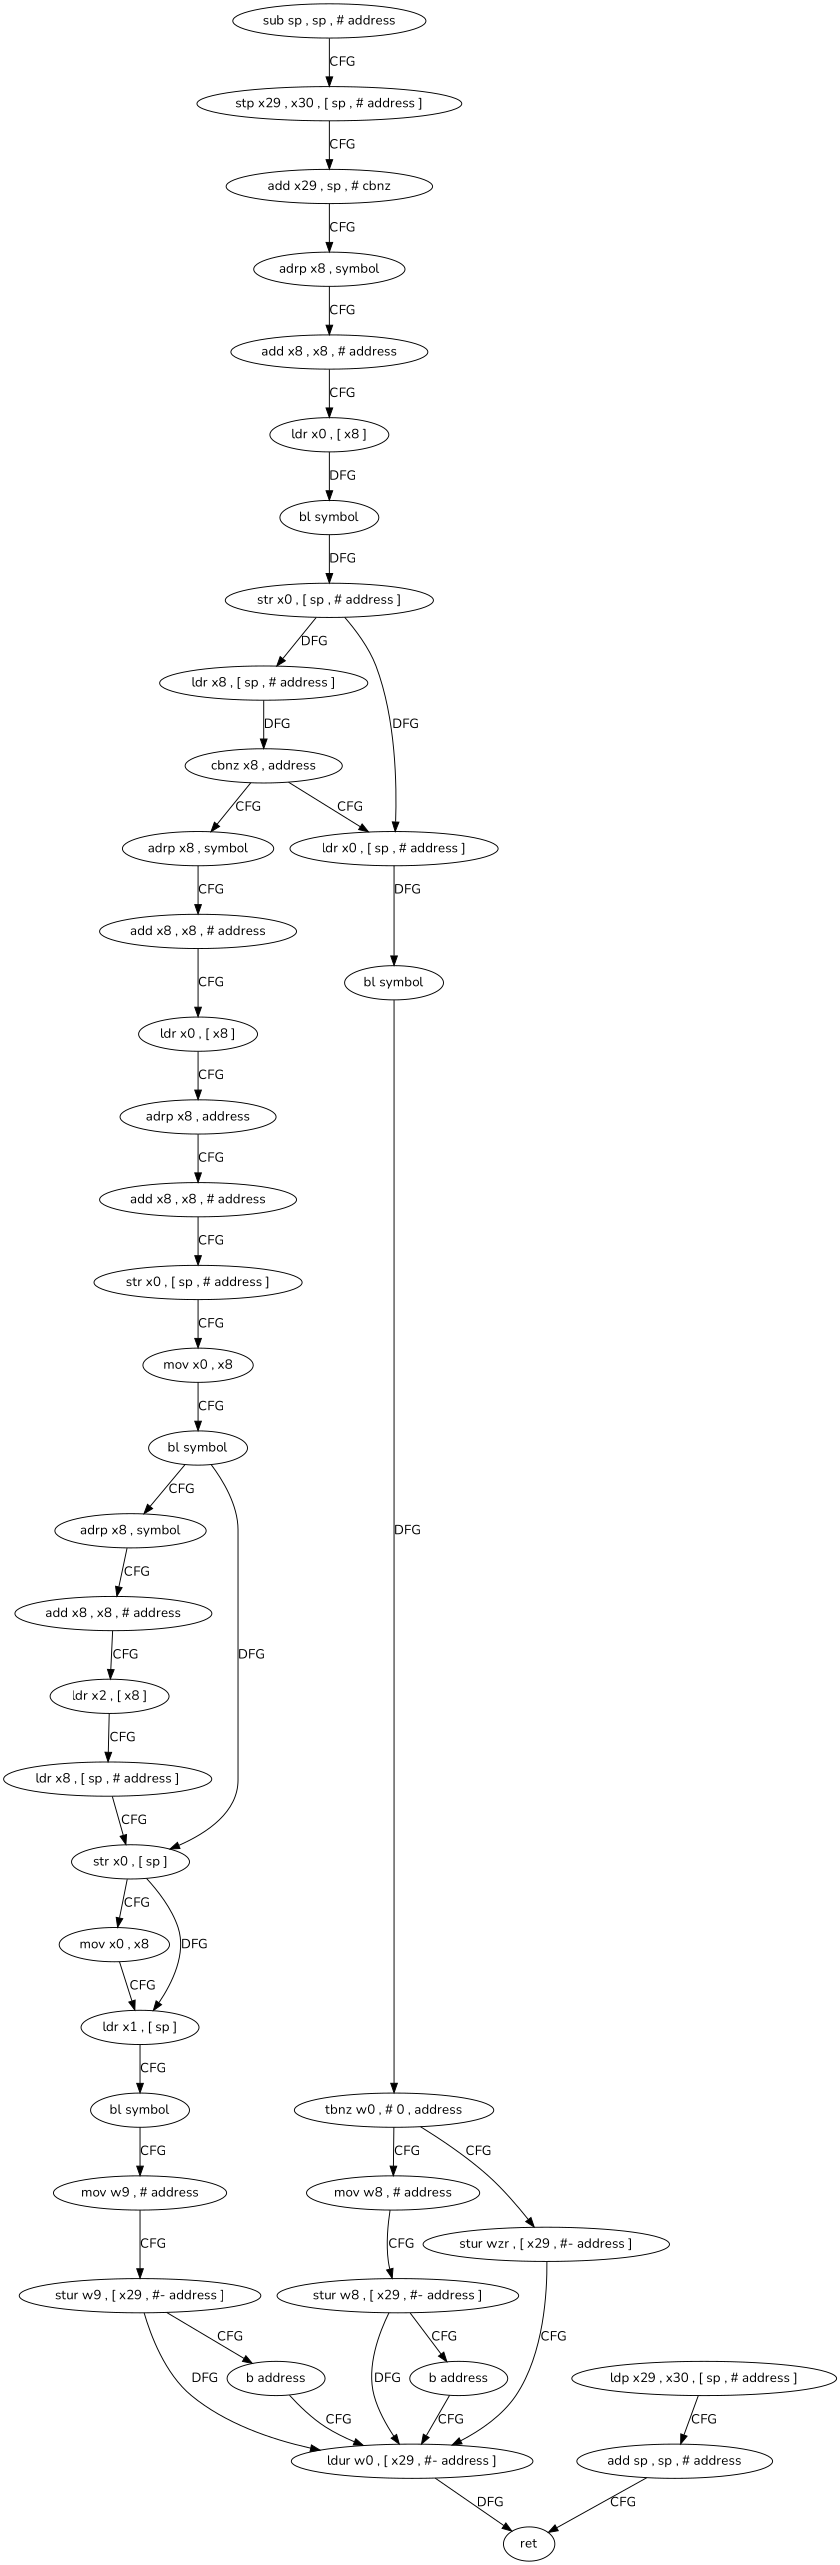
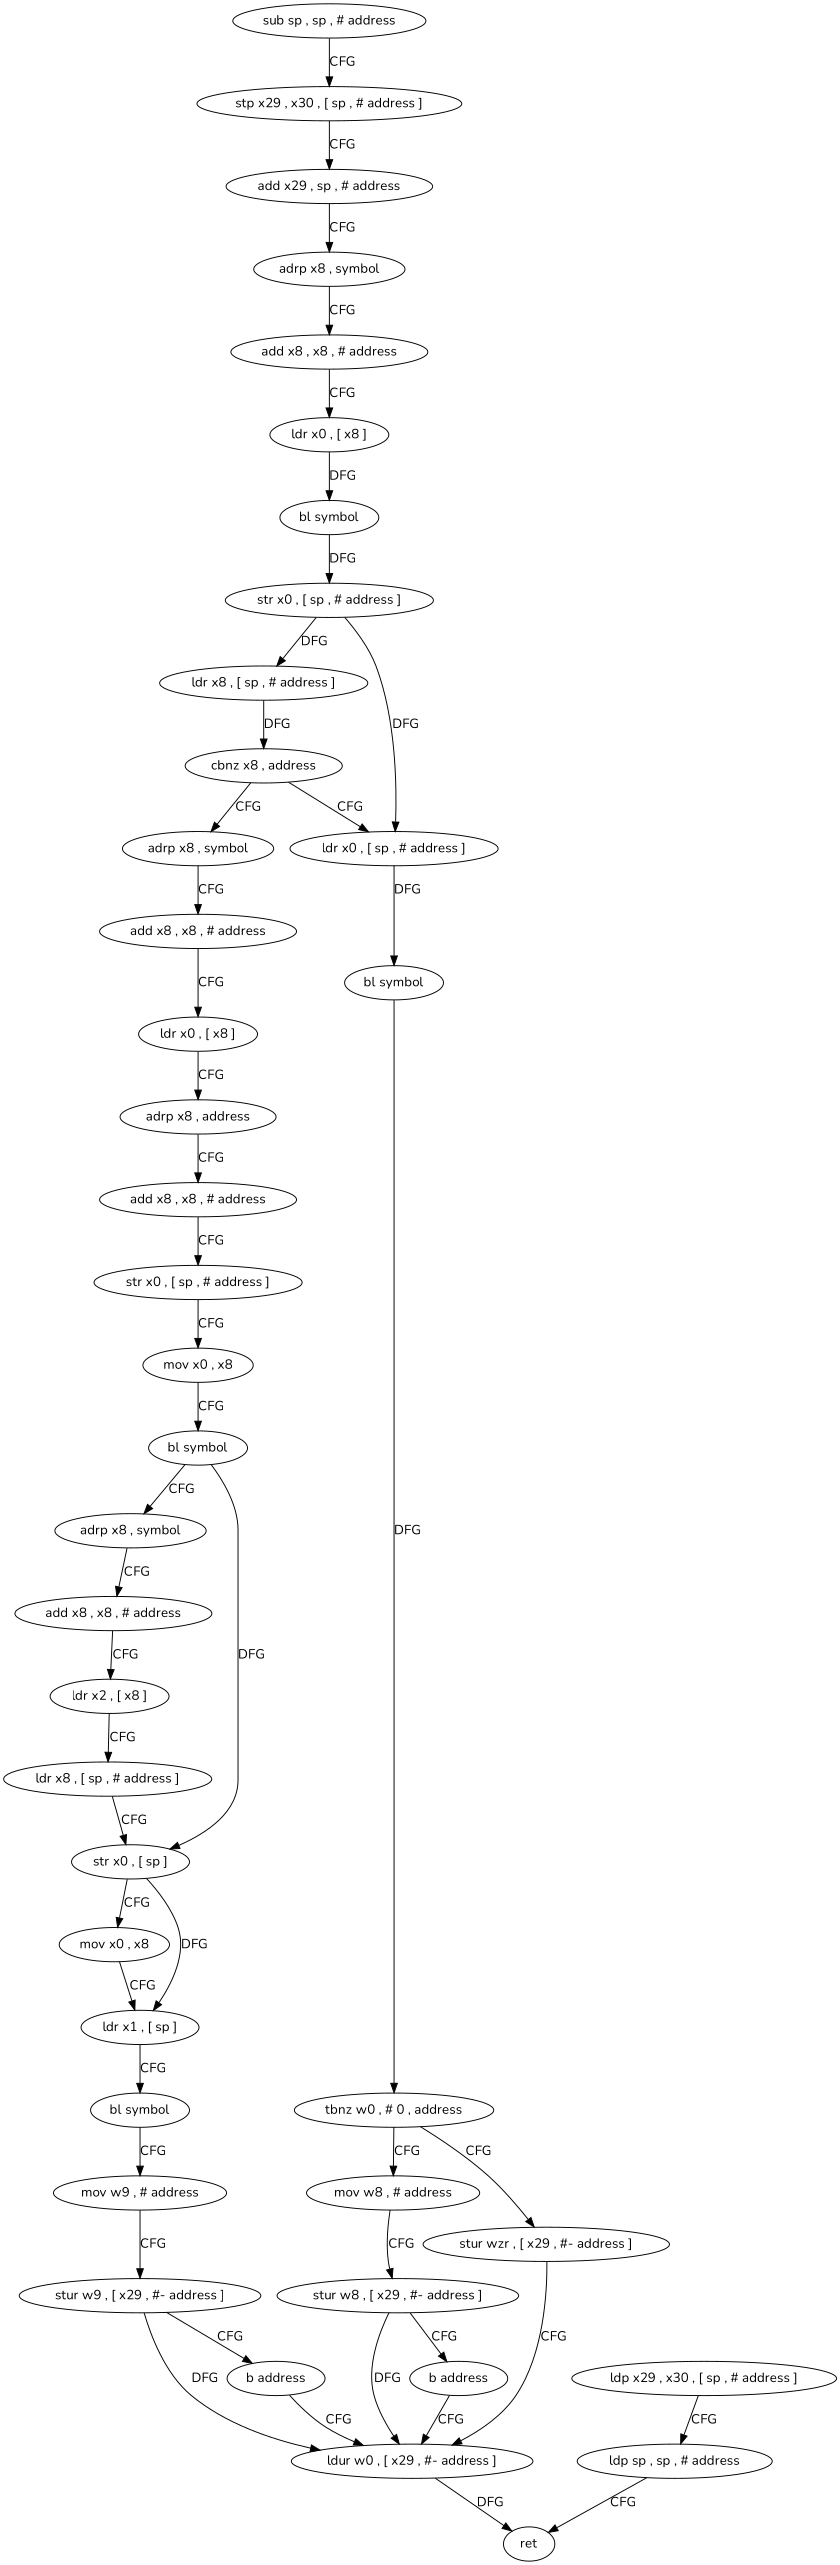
node "add x29 , sp , # cbnz": label "add x29 , sp , # cbnz" -> "add x29 , sp , # address"
node "add sp , sp , # address": label "add sp , sp , # address" -> "ldp sp , sp , # address"
